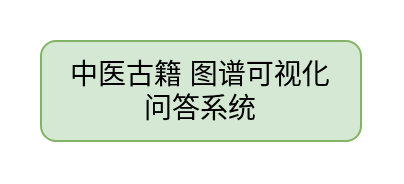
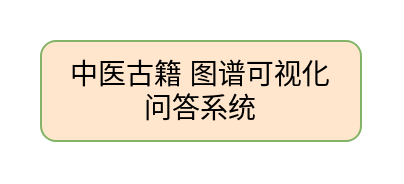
node "中医古籍 图谱可视化问答系统": fillcolor #d5e8d4 -> #ffe6cc
